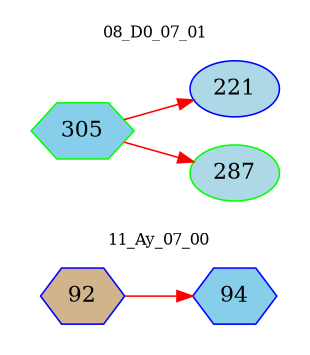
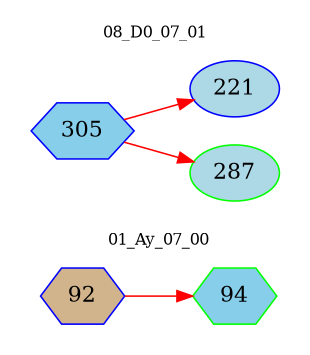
node "305": color green -> blue
cluster "11_Ay_07_00": label "11_Ay_07_00" -> "01_Ay_07_00"
node "94": color blue -> green
